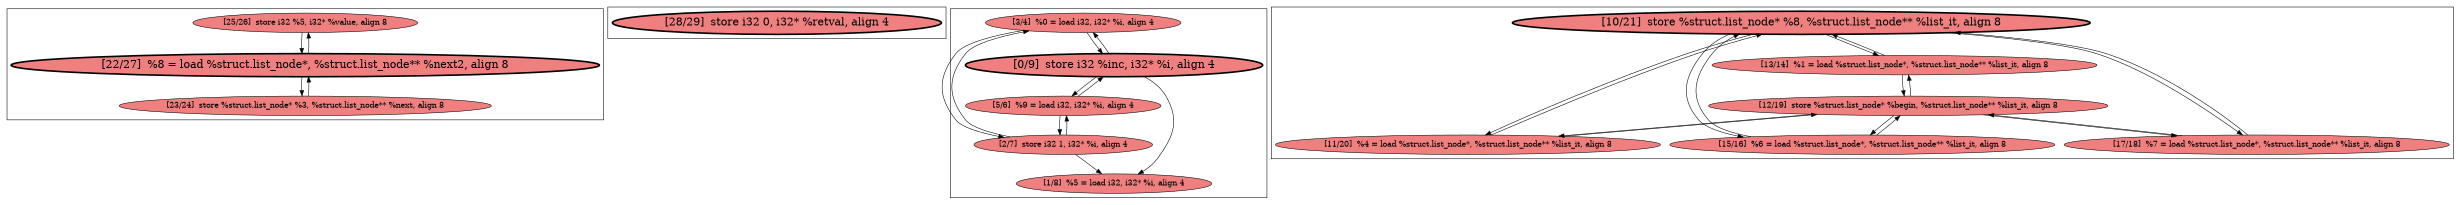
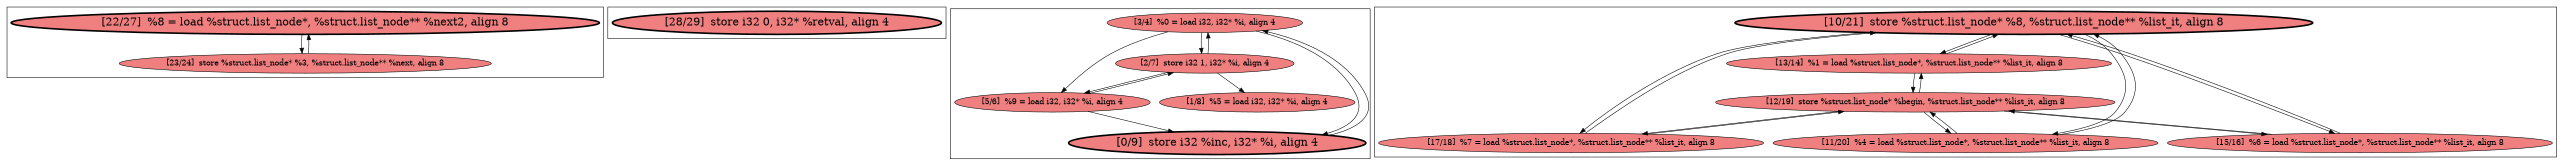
node "[25/26]  store i32 %5, i32* %value, align 8": removed
edge "[0/9]  store i32 %inc, i32* %i, align 4" -> "[5/6]  %9 = load i32, i32* %i, align 4": now "[3/4]  %0 = load i32, i32* %i, align 4" -> "[5/6]  %9 = load i32, i32* %i, align 4"
edge "[0/9]  store i32 %inc, i32* %i, align 4" -> "[1/8]  %5 = load i32, i32* %i, align 4": removed
